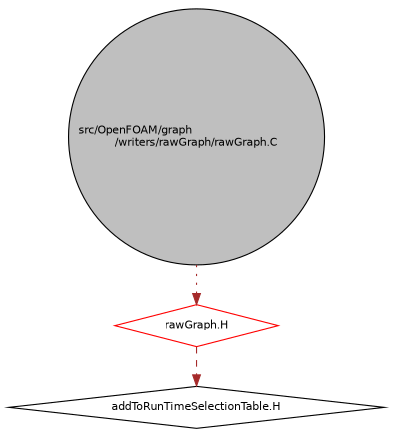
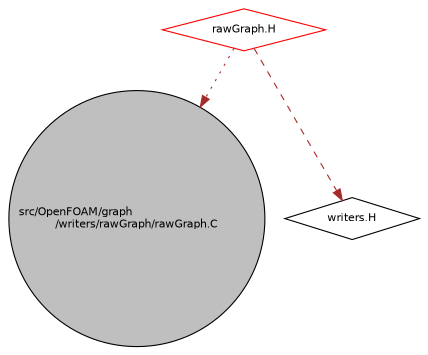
edge "src/OpenFOAM/graph /writers/rawGraph/rawGraph.C" -> "rawGraph.H": reversed
node "addToRunTimeSelectionTable.H": label "addToRunTimeSelectionTable.H" -> "writers.H"
